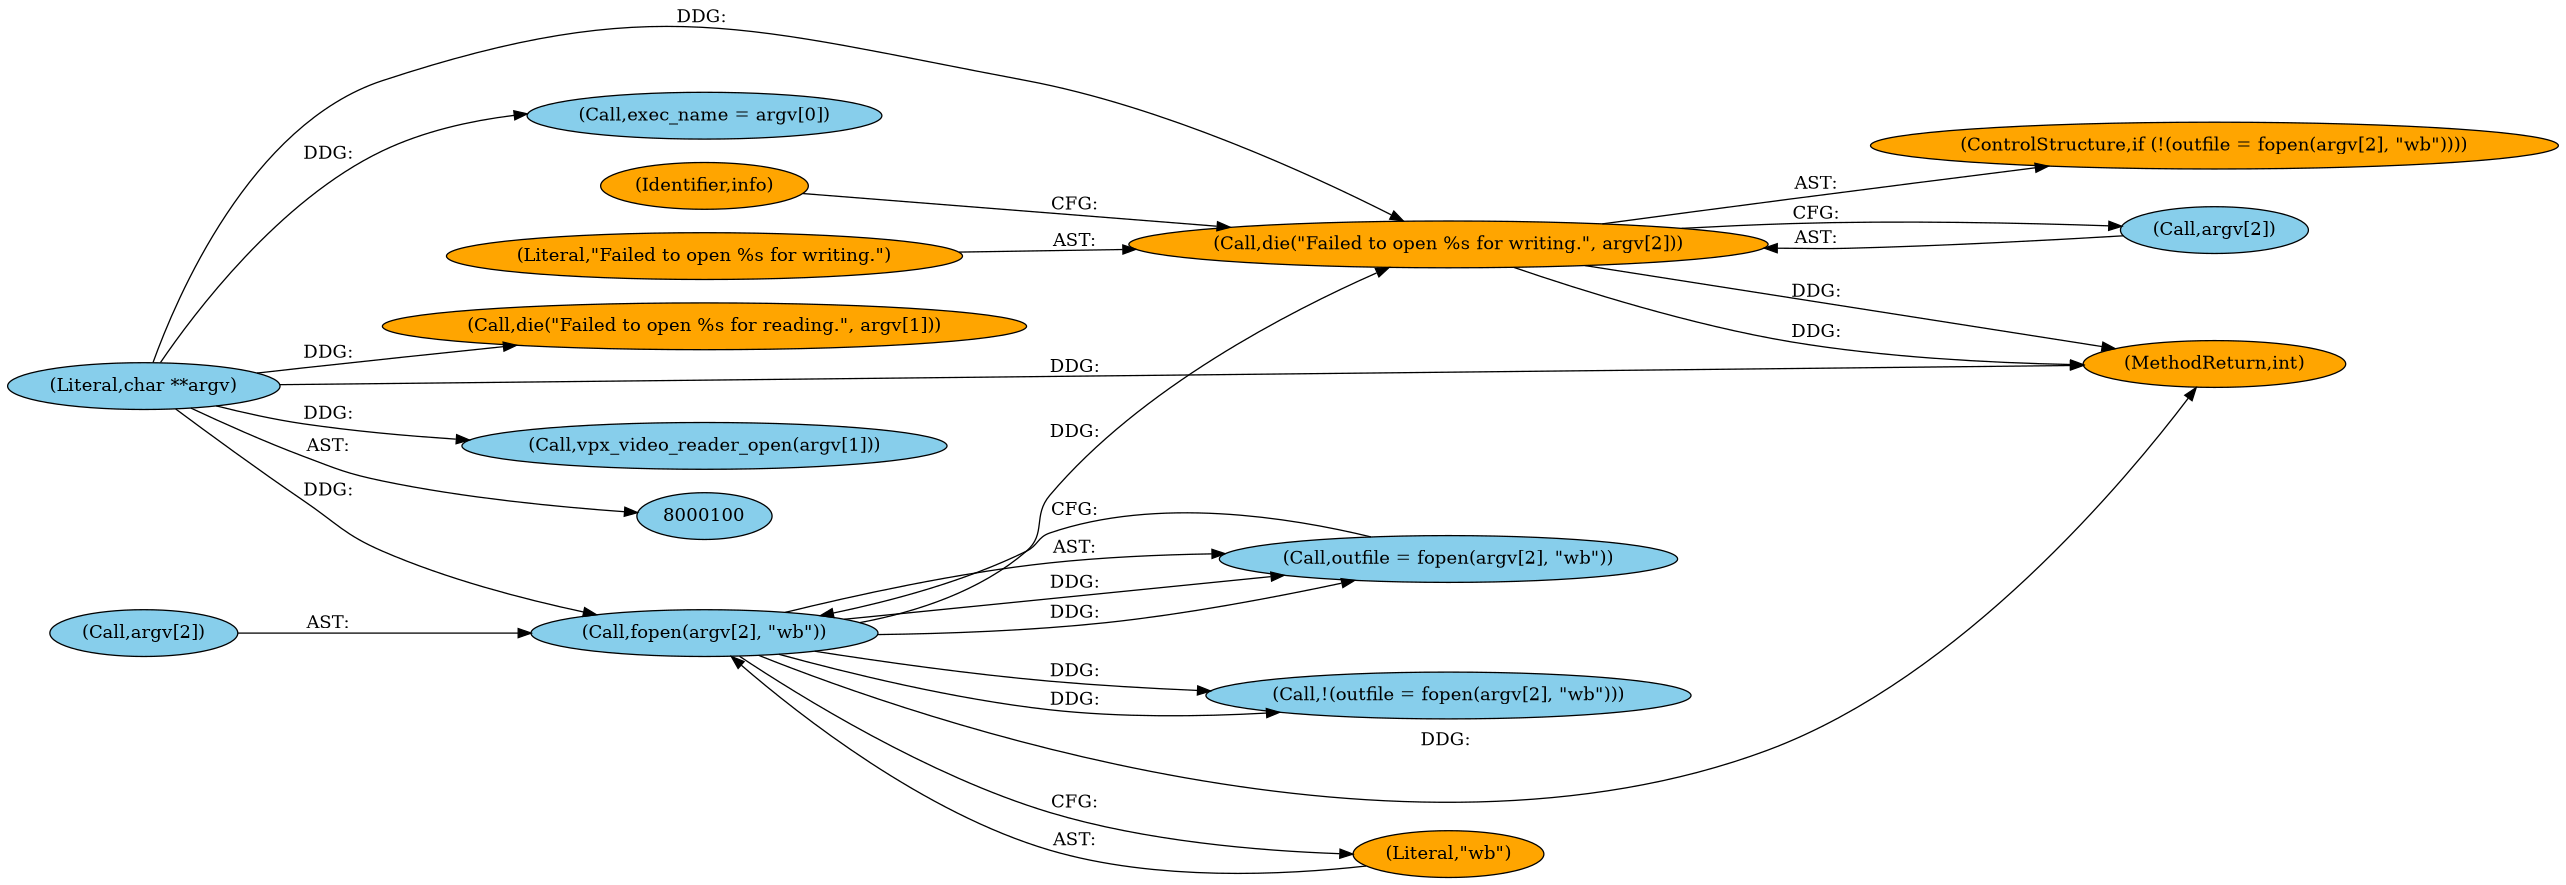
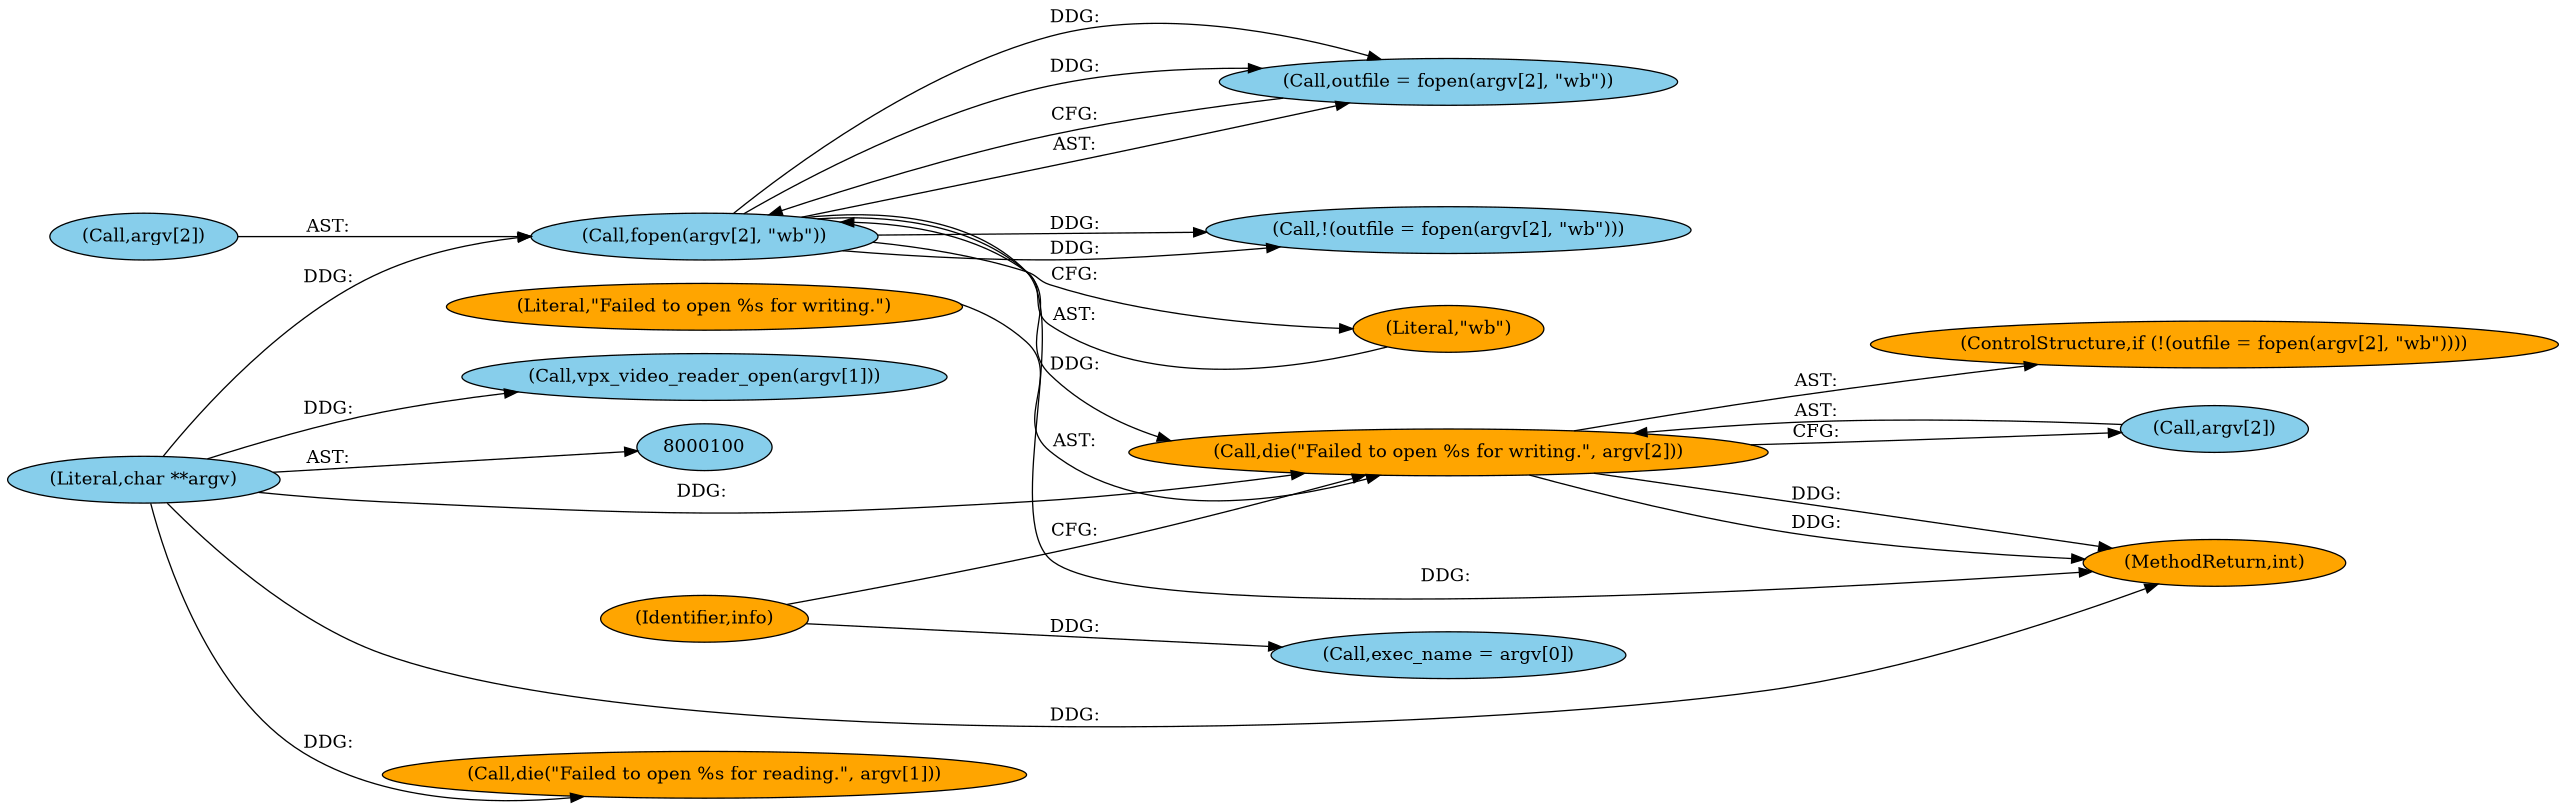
edge "(Literal,char **argv)" -> "(Call,exec_name = argv[0])": now "(Identifier,info)" -> "(Call,exec_name = argv[0])"
